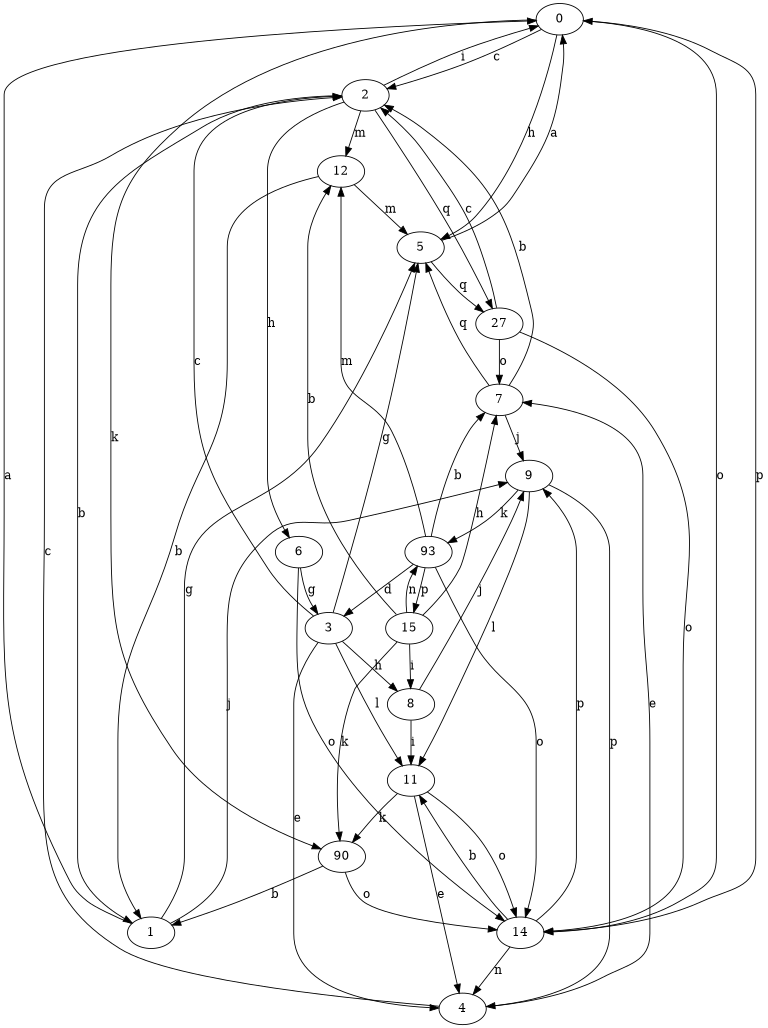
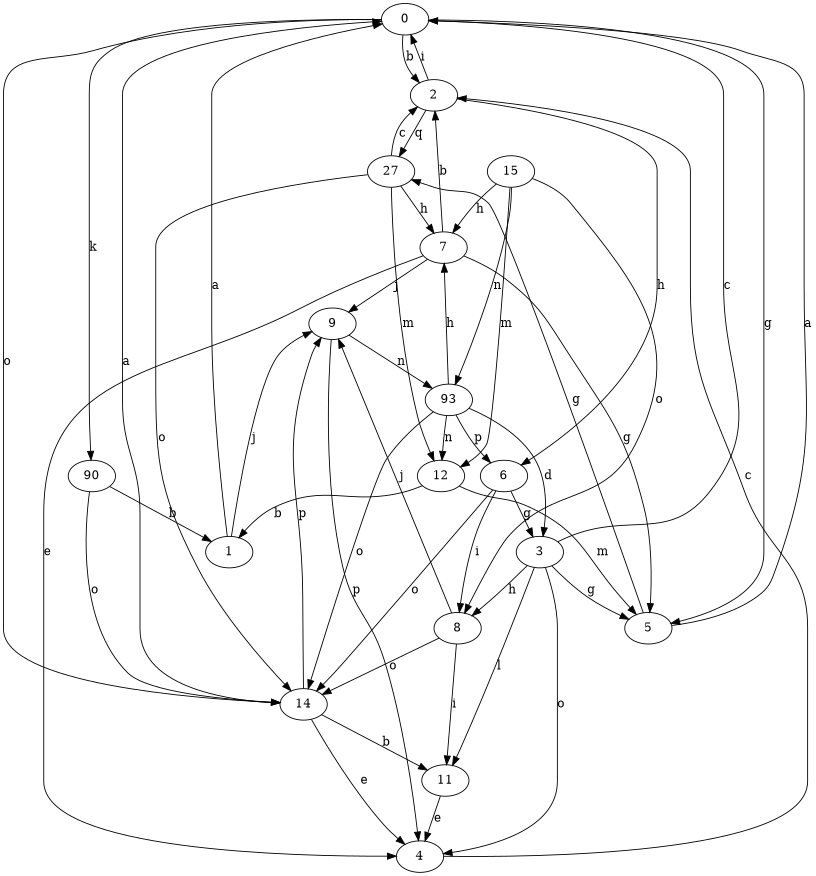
edge "0" -> "2": label "c" -> "b"
edge "2" -> "12": now "27" -> "12"
edge "0" -> "5": label "h" -> "g"
edge "5" -> "27": label "q" -> "g"
edge "7" -> "5": label "q" -> "g"
edge "3" -> "2": now "3" -> "0"
edge "93" -> "12": label "m" -> "n"
edge "27" -> "7": label "o" -> "h"
edge "15" -> "12": label "b" -> "m"
edge "2" -> "1": removed, label "b"
edge "93" -> "7": label "b" -> "h"
edge "14" -> "0": label "p" -> "a"
edge "9" -> "93": label "k" -> "n"
edge "6" -> "8": added, label "i"
edge "1" -> "5": removed, label "g"
edge "93" -> "15": now "93" -> "6"
edge "9" -> "11": removed, label "l"
edge "15" -> "8": label "i" -> "o"
edge "4" -> "7": reversed
edge "15" -> "90": removed, label "k"
edge "11" -> "90": removed, label "k"
edge "3" -> "4": label "e" -> "o"
edge "11" -> "14": now "8" -> "14"
edge "14" -> "4": label "n" -> "e"
